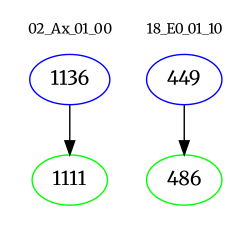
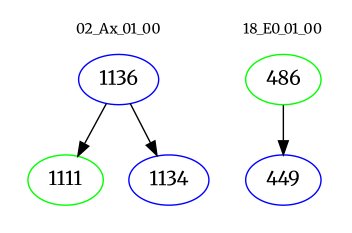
cluster "18_E0_01_10": label "18_E0_01_10" -> "18_E0_01_00"
edge "449" -> "486": reversed
node "1134": added
